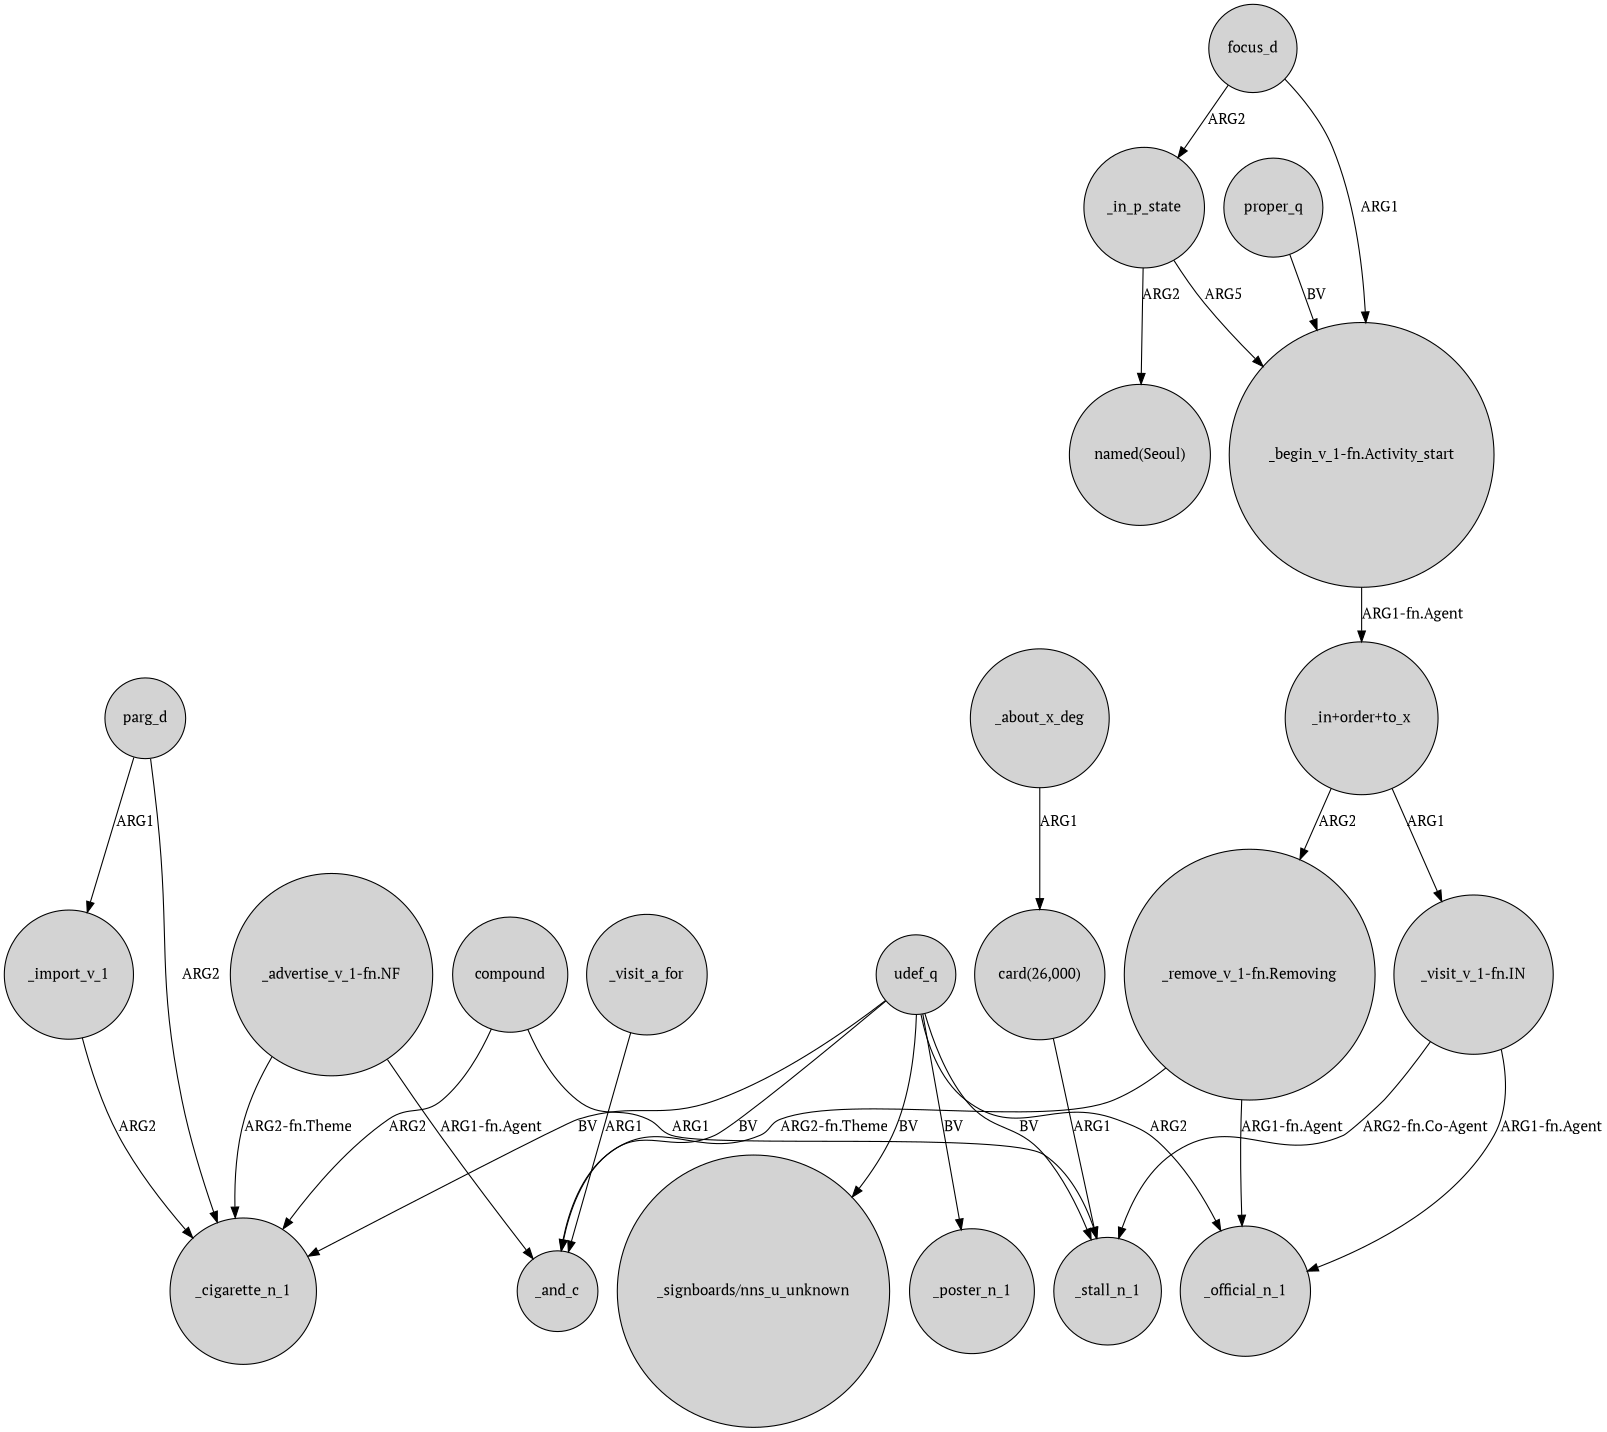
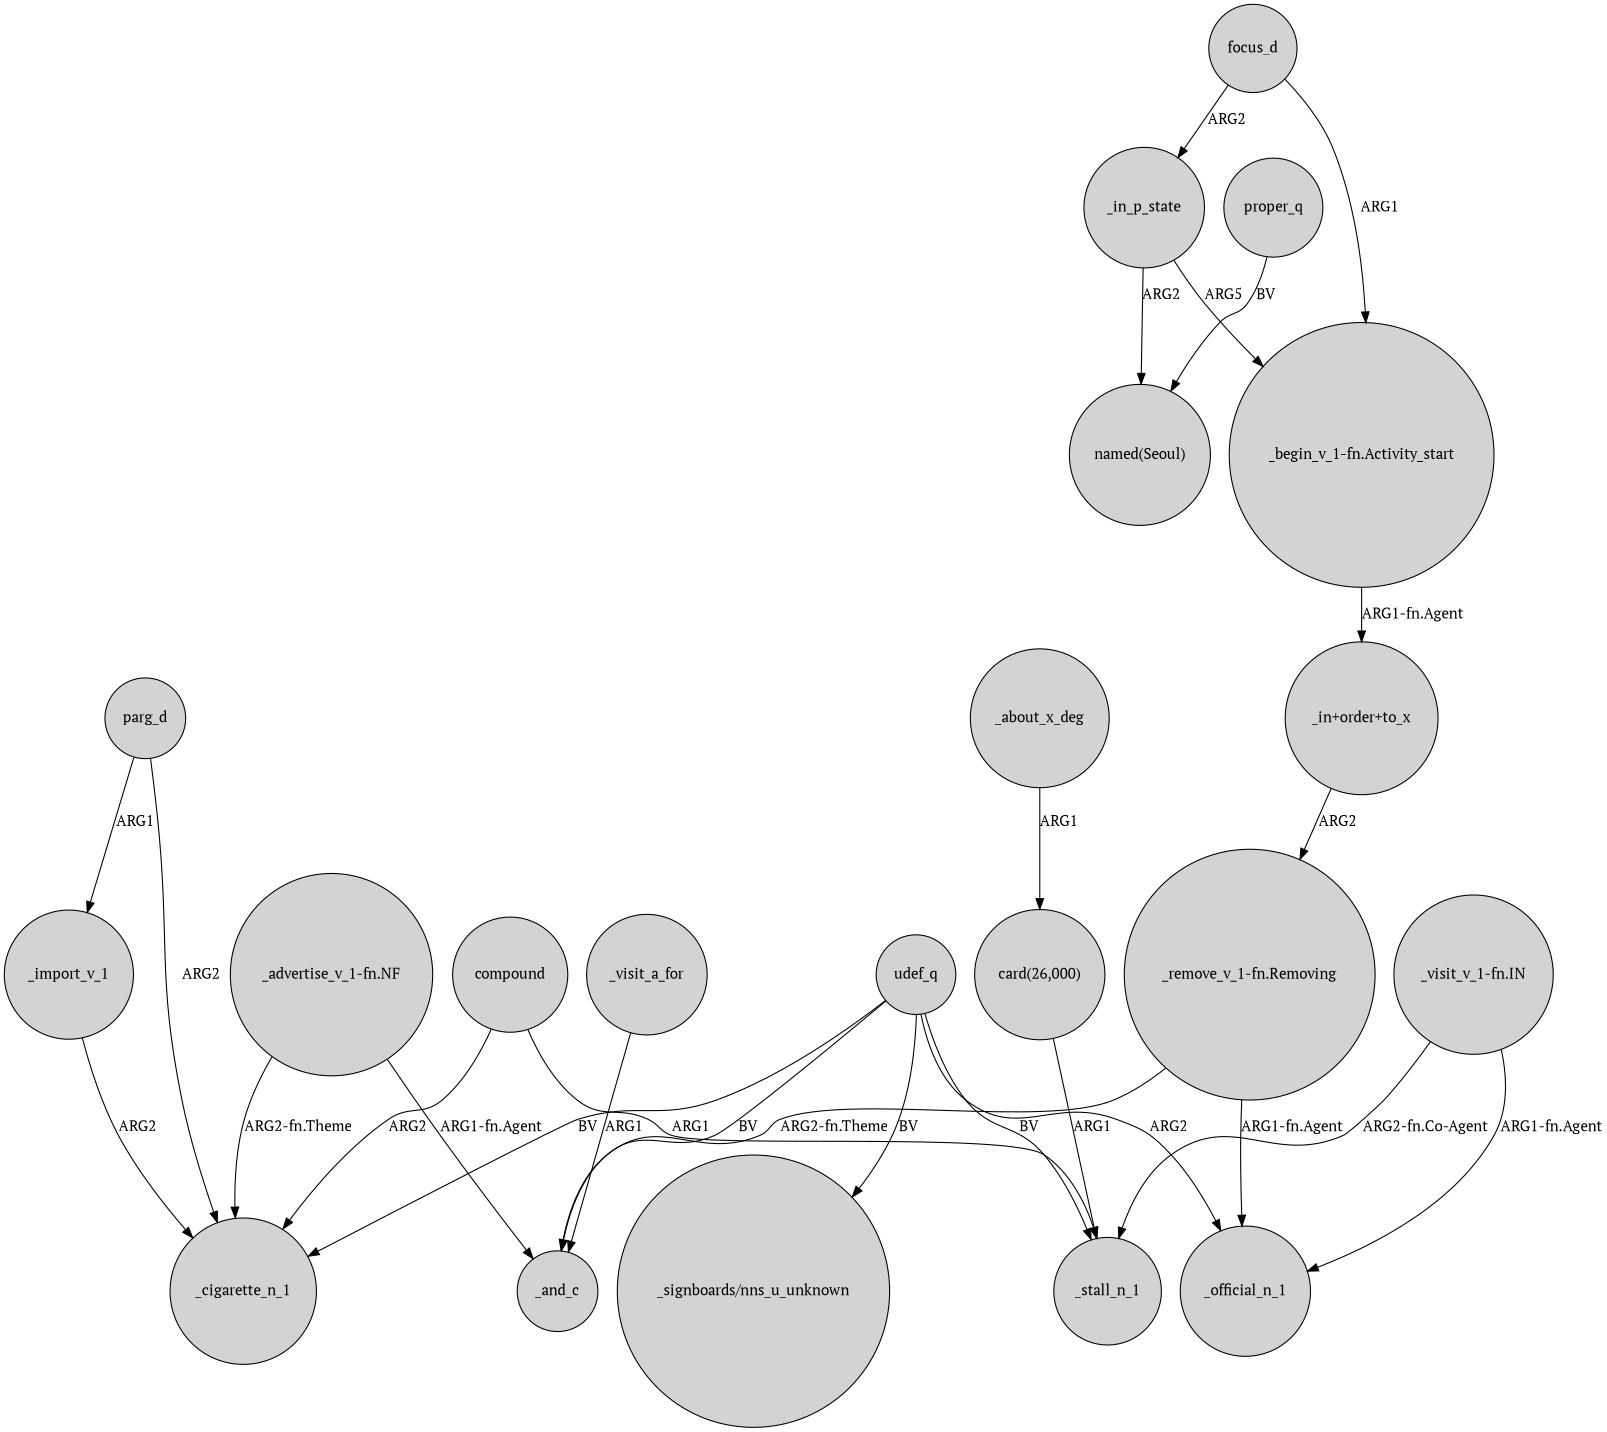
edge "proper_q" -> "_begin_v_1-fn.Activity_start": now "proper_q" -> "named(Seoul)"
edge "_in+order+to_x" -> "_visit_v_1-fn.IN": removed, label "ARG1"
node "_poster_n_1": removed
